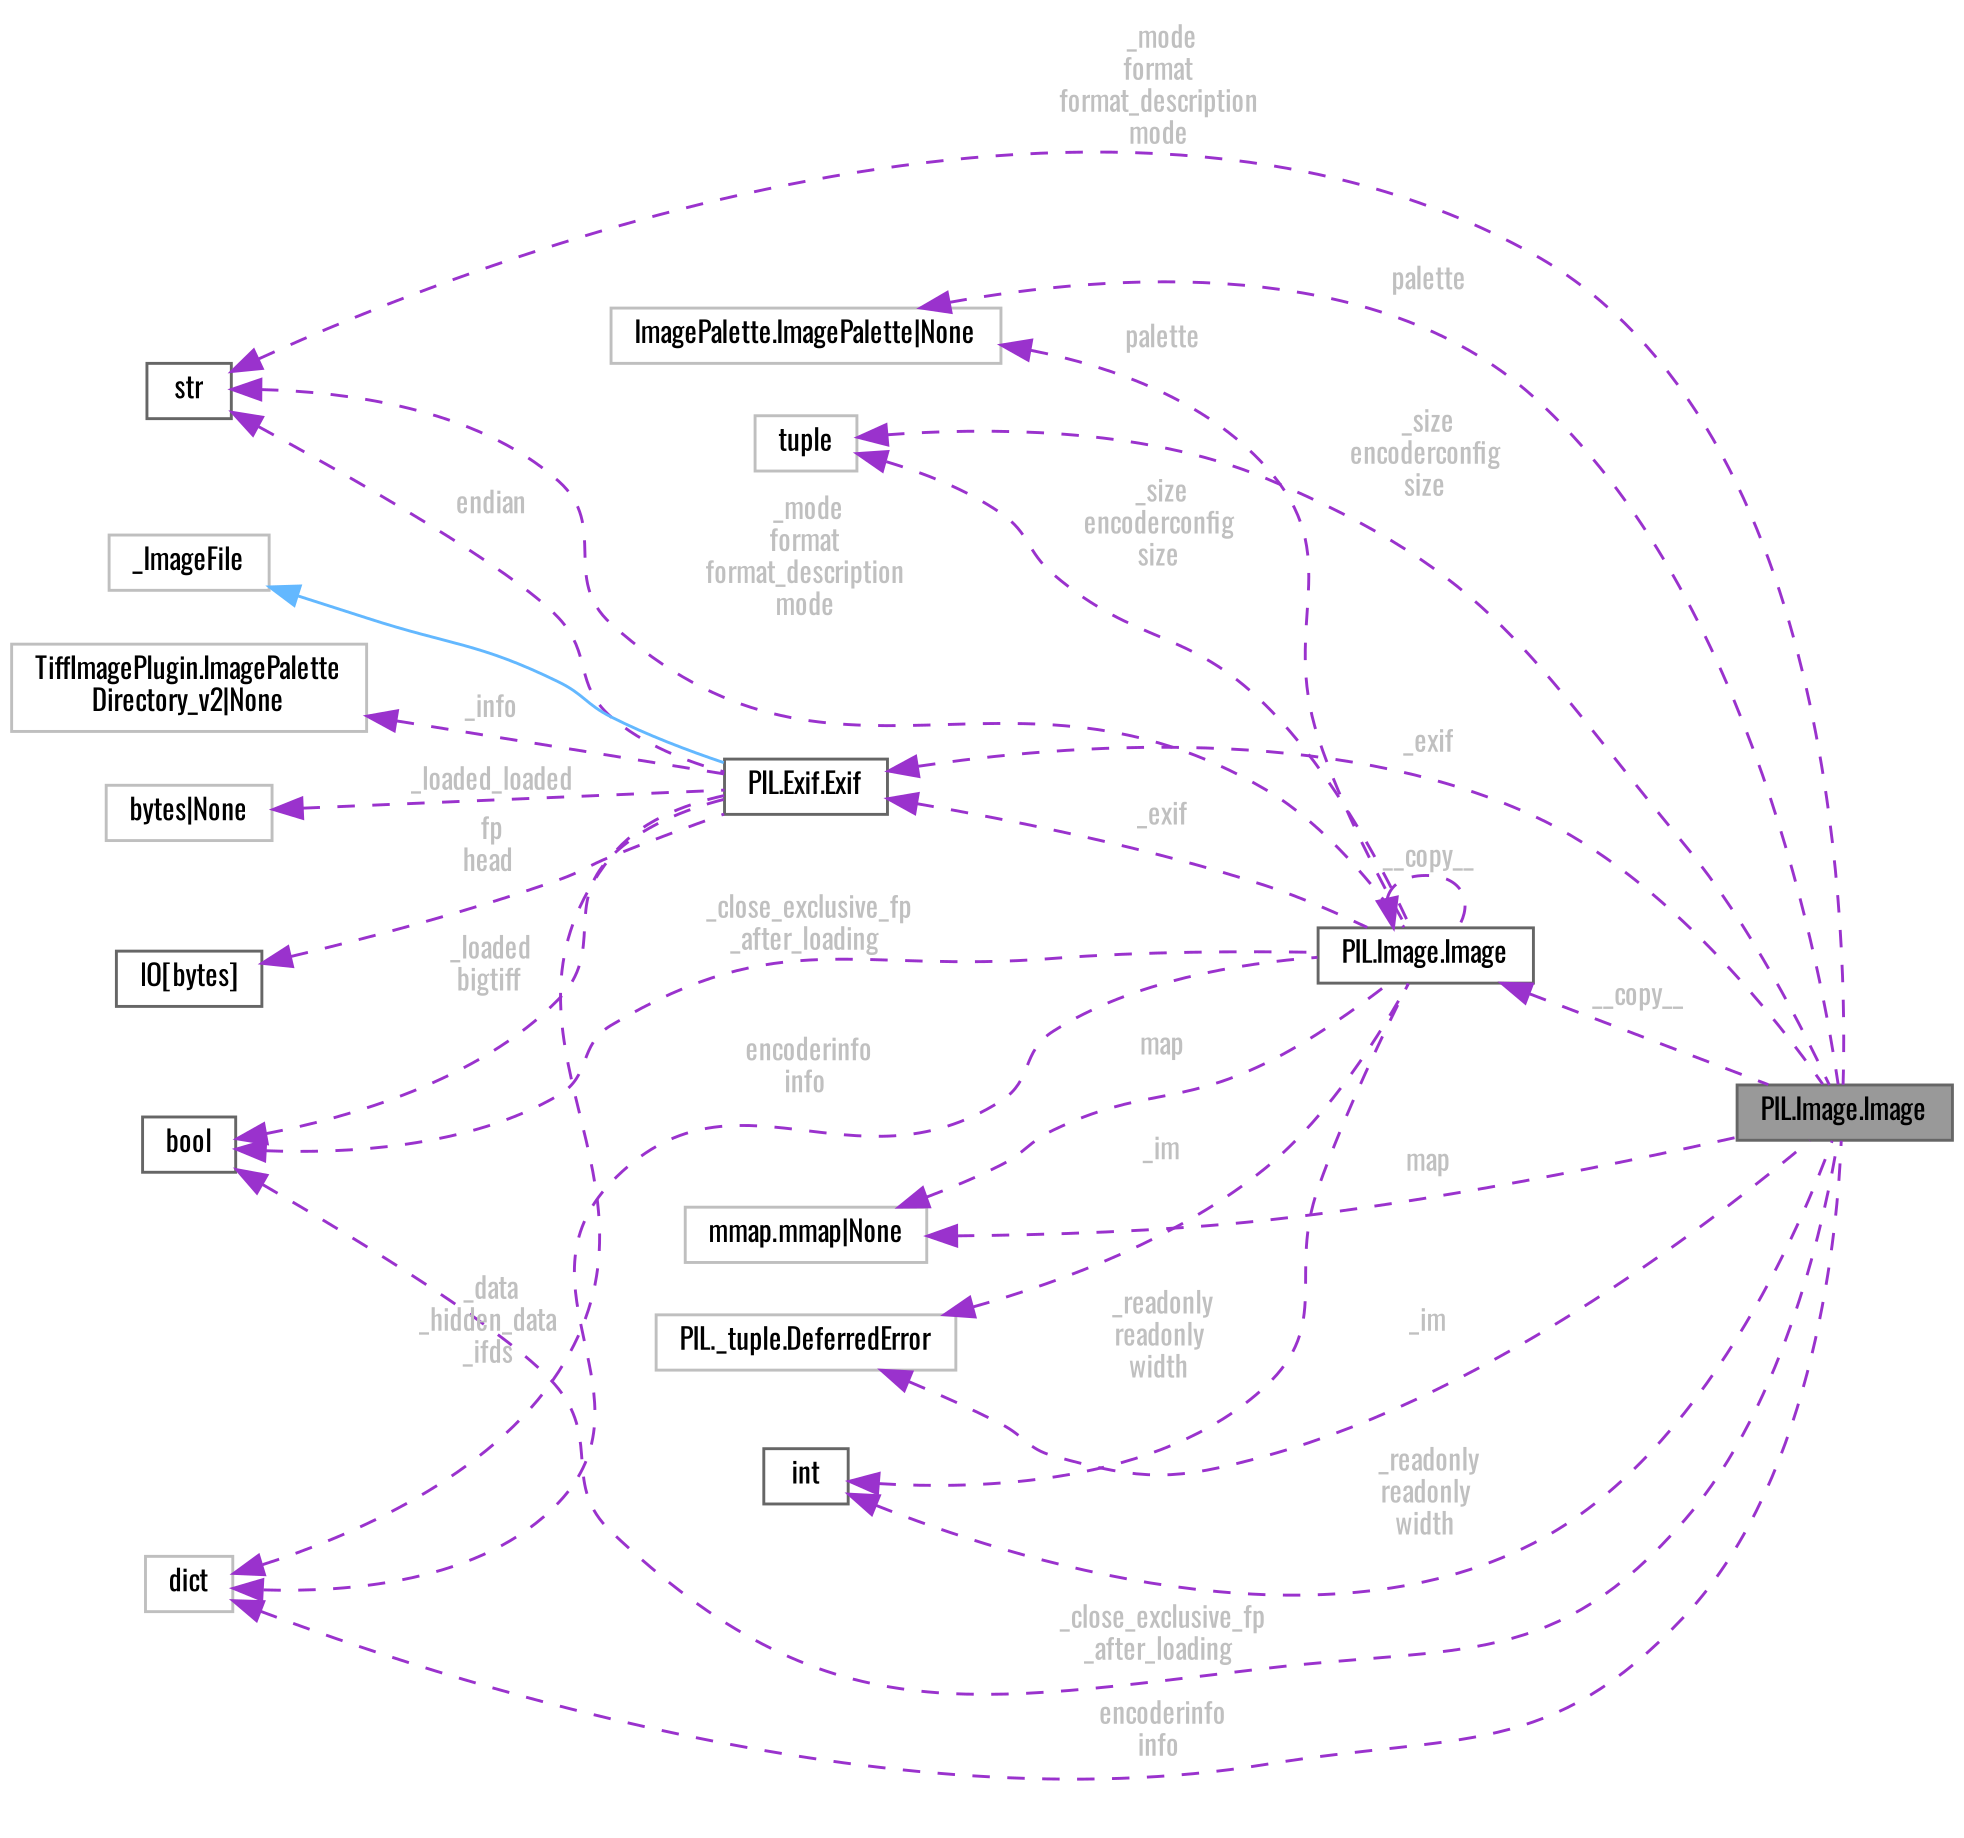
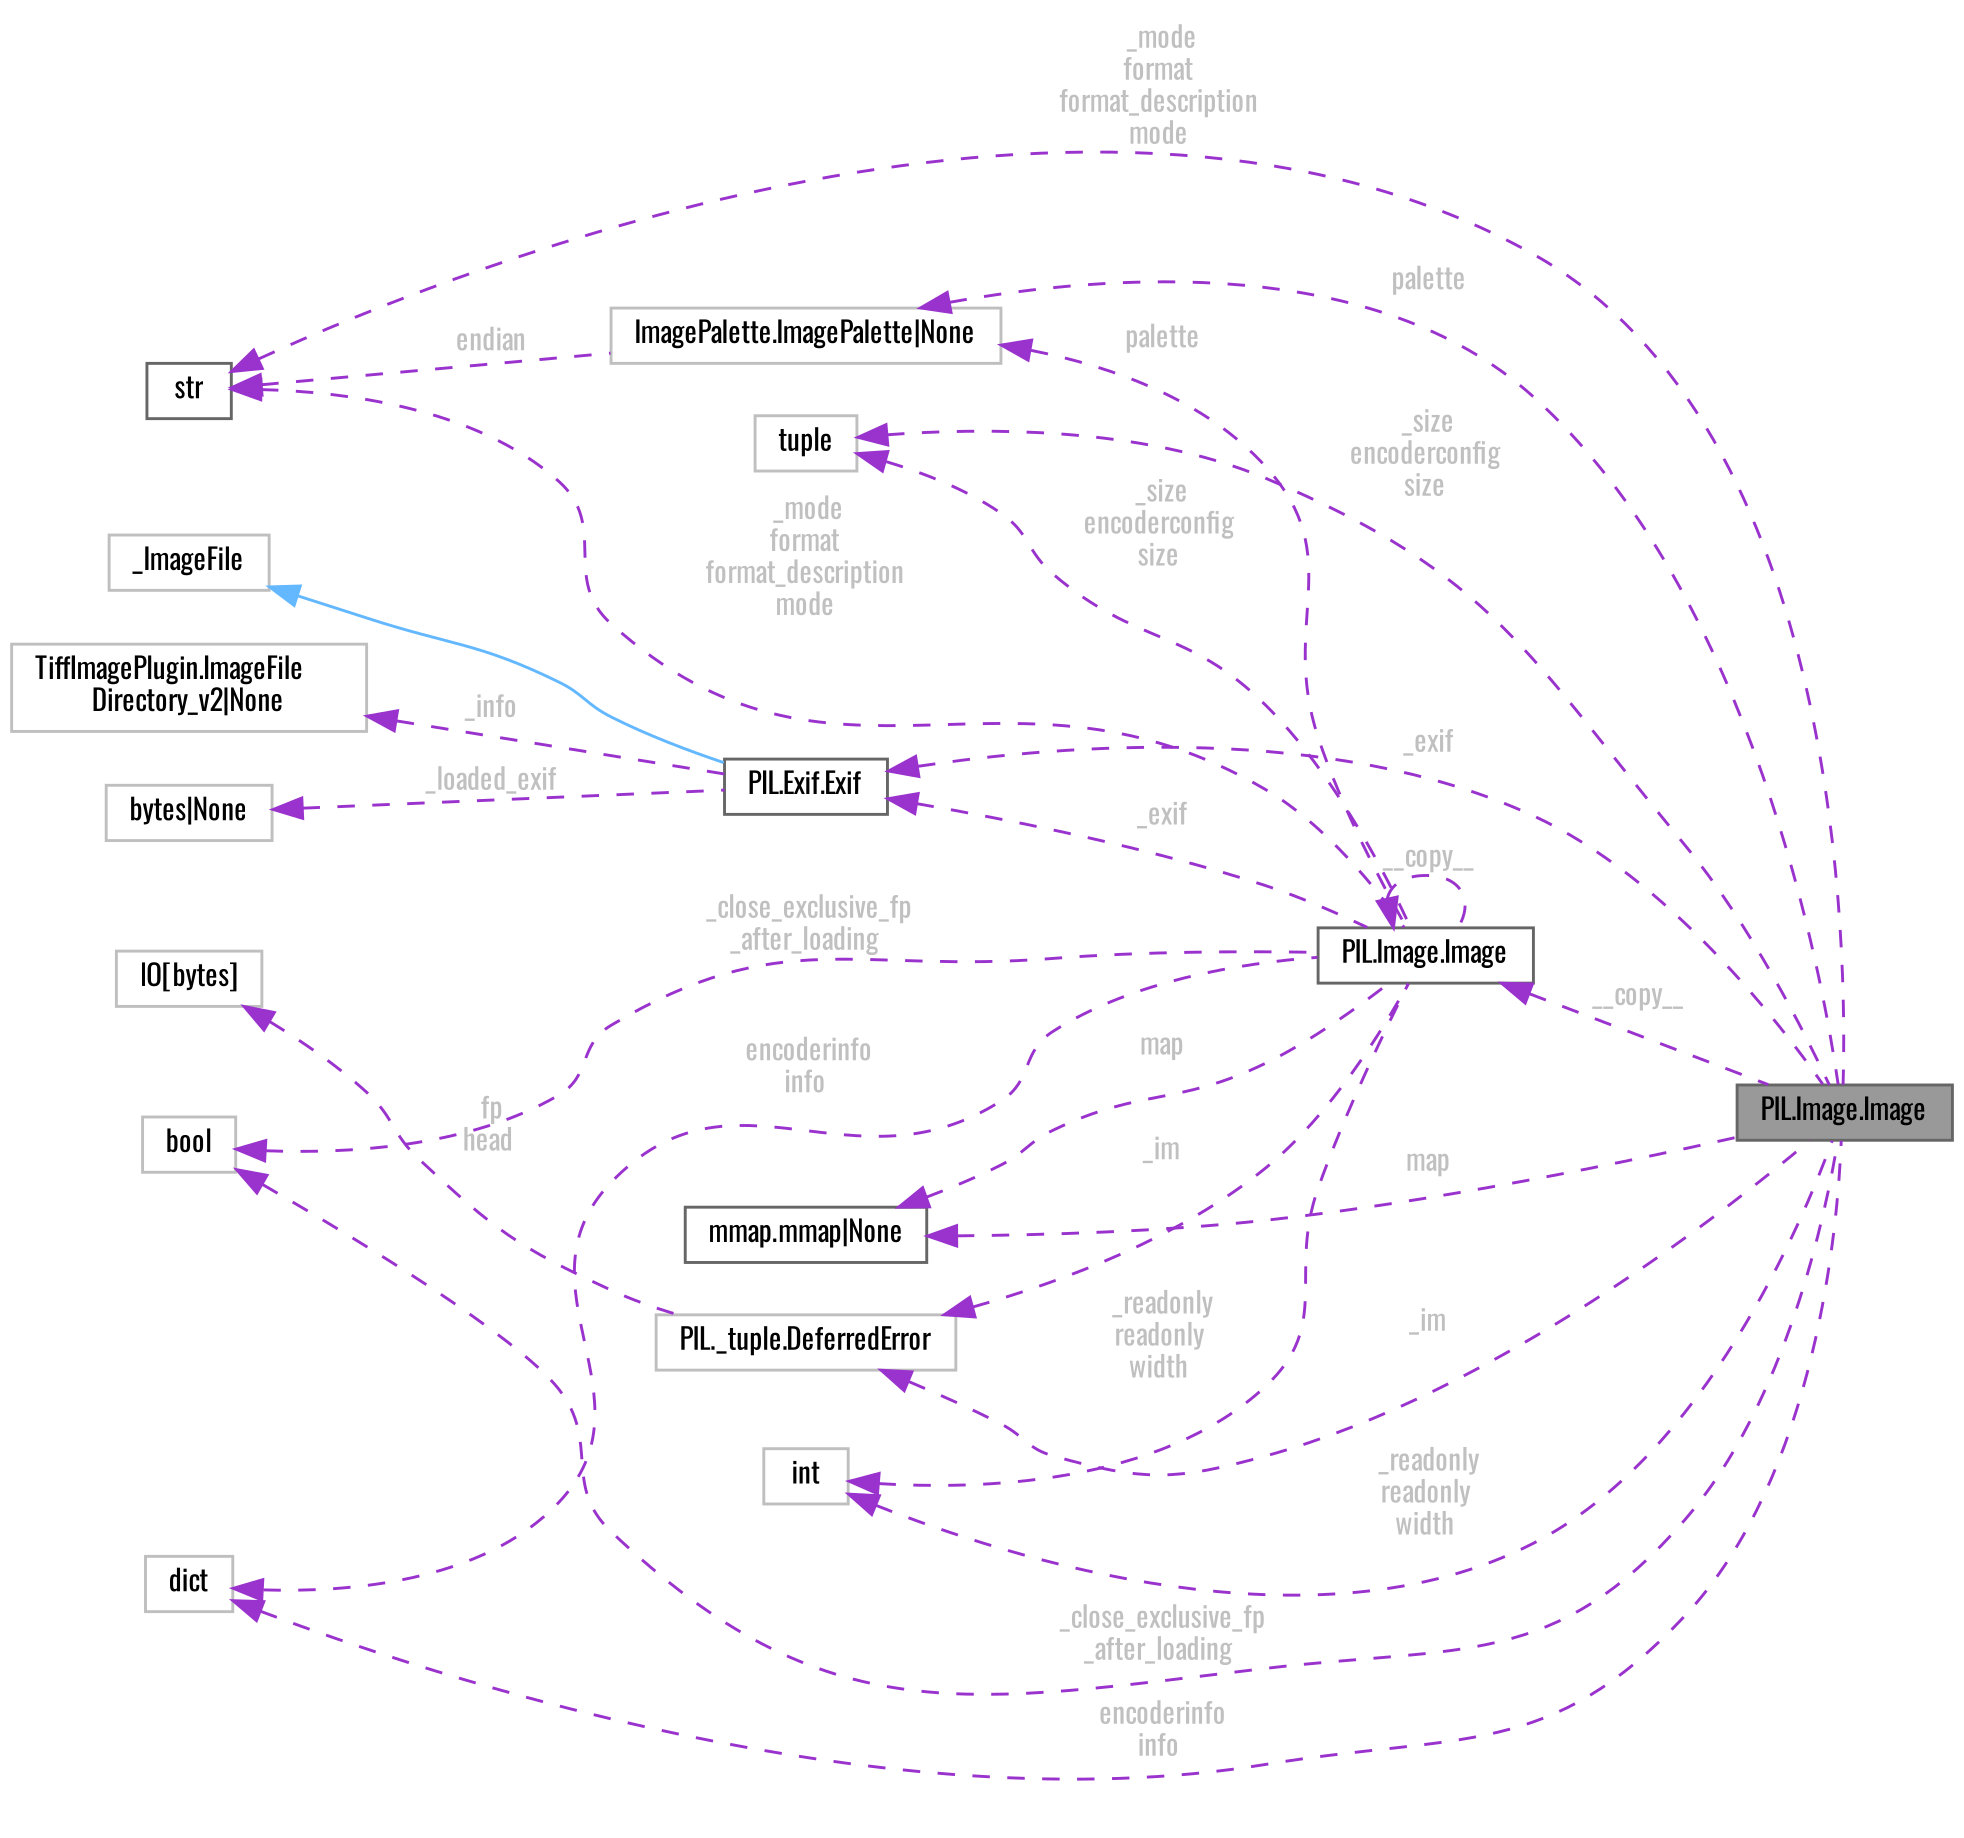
edge "PIL.Exif.Exif" -> "str": now "ImagePalette.ImagePalette|None" -> "str"
node "TiffImagePlugin.ImagePalette Directory_v2|None": label "TiffImagePlugin.ImagePalette Directory_v2|None" -> "TiffImagePlugin.ImageFile Directory_v2|None"
edge "PIL.Exif.Exif" -> "bytes|None": label " _loaded_loaded" -> " _loaded_exif"
edge "PIL.Exif.Exif" -> "IO[bytes]": now "PIL._tuple.DeferredError" -> "IO[bytes]"
node "IO[bytes]": color gray40 -> grey75
edge "PIL.Exif.Exif" -> "bool": removed, label "_loaded bigtiff"
node "bool": color gray40 -> grey75
node "mmap.mmap|None": color grey75 -> gray40
edge "PIL.Exif.Exif" -> "dict": removed, label "_data _hidden_data _ifds"
node "int": color gray40 -> grey75
